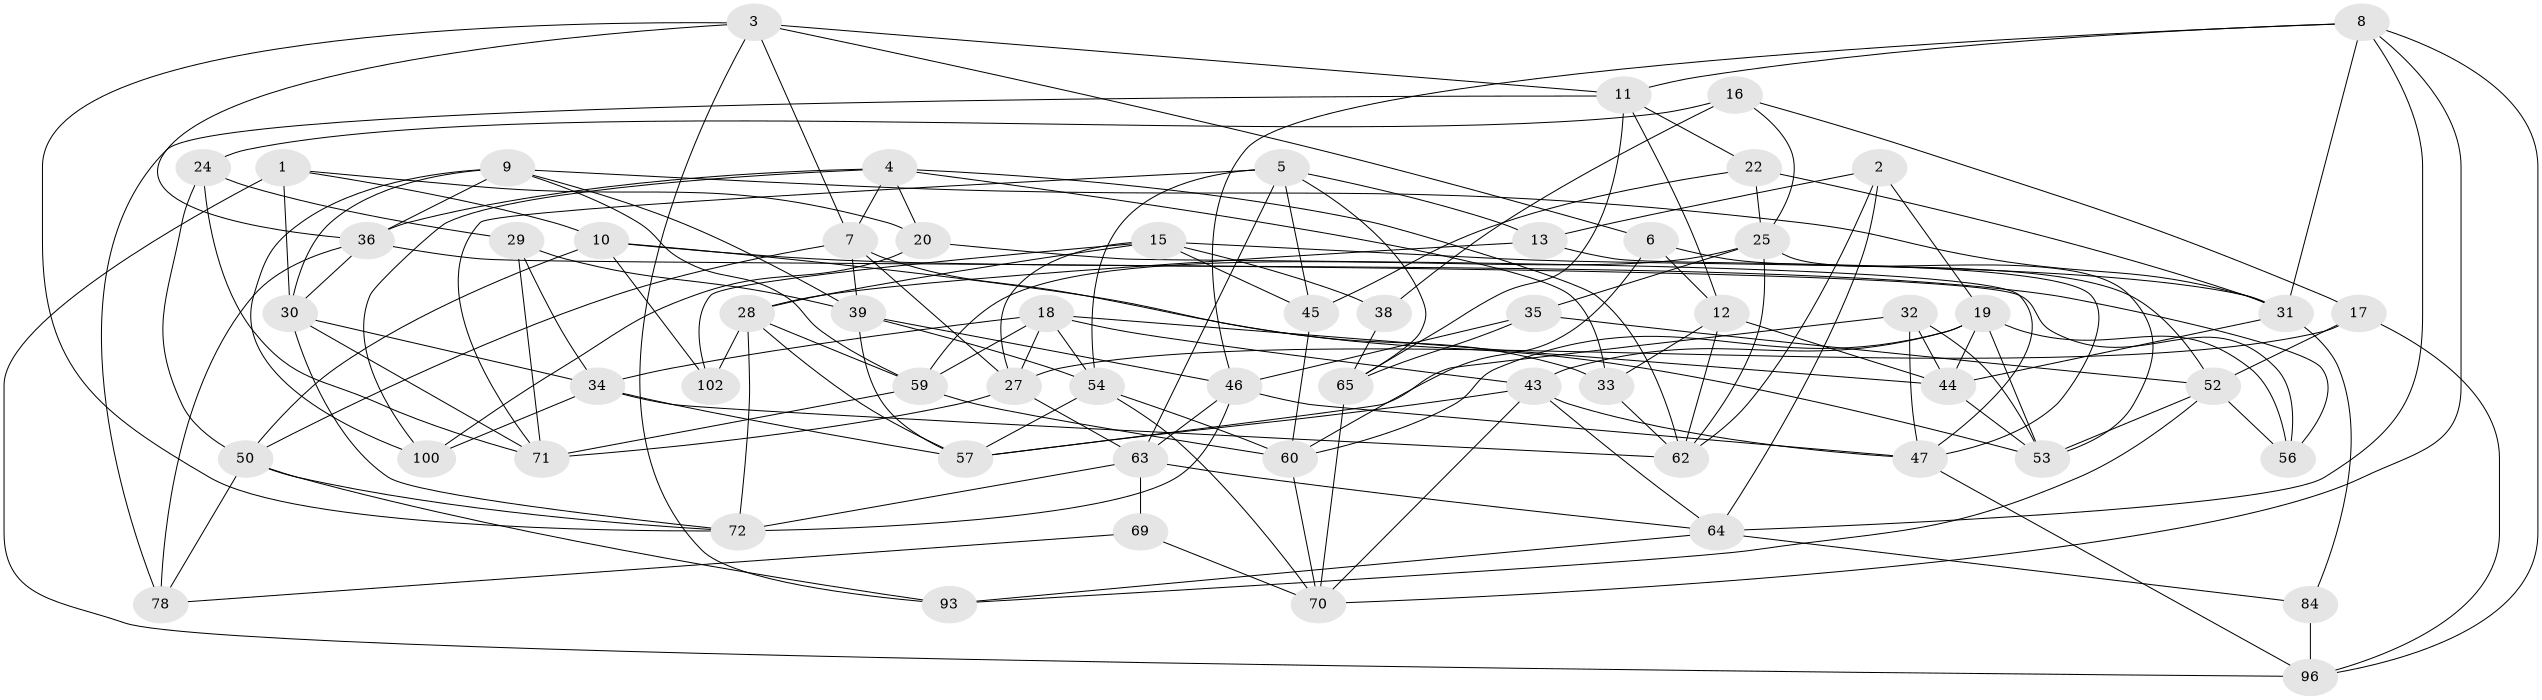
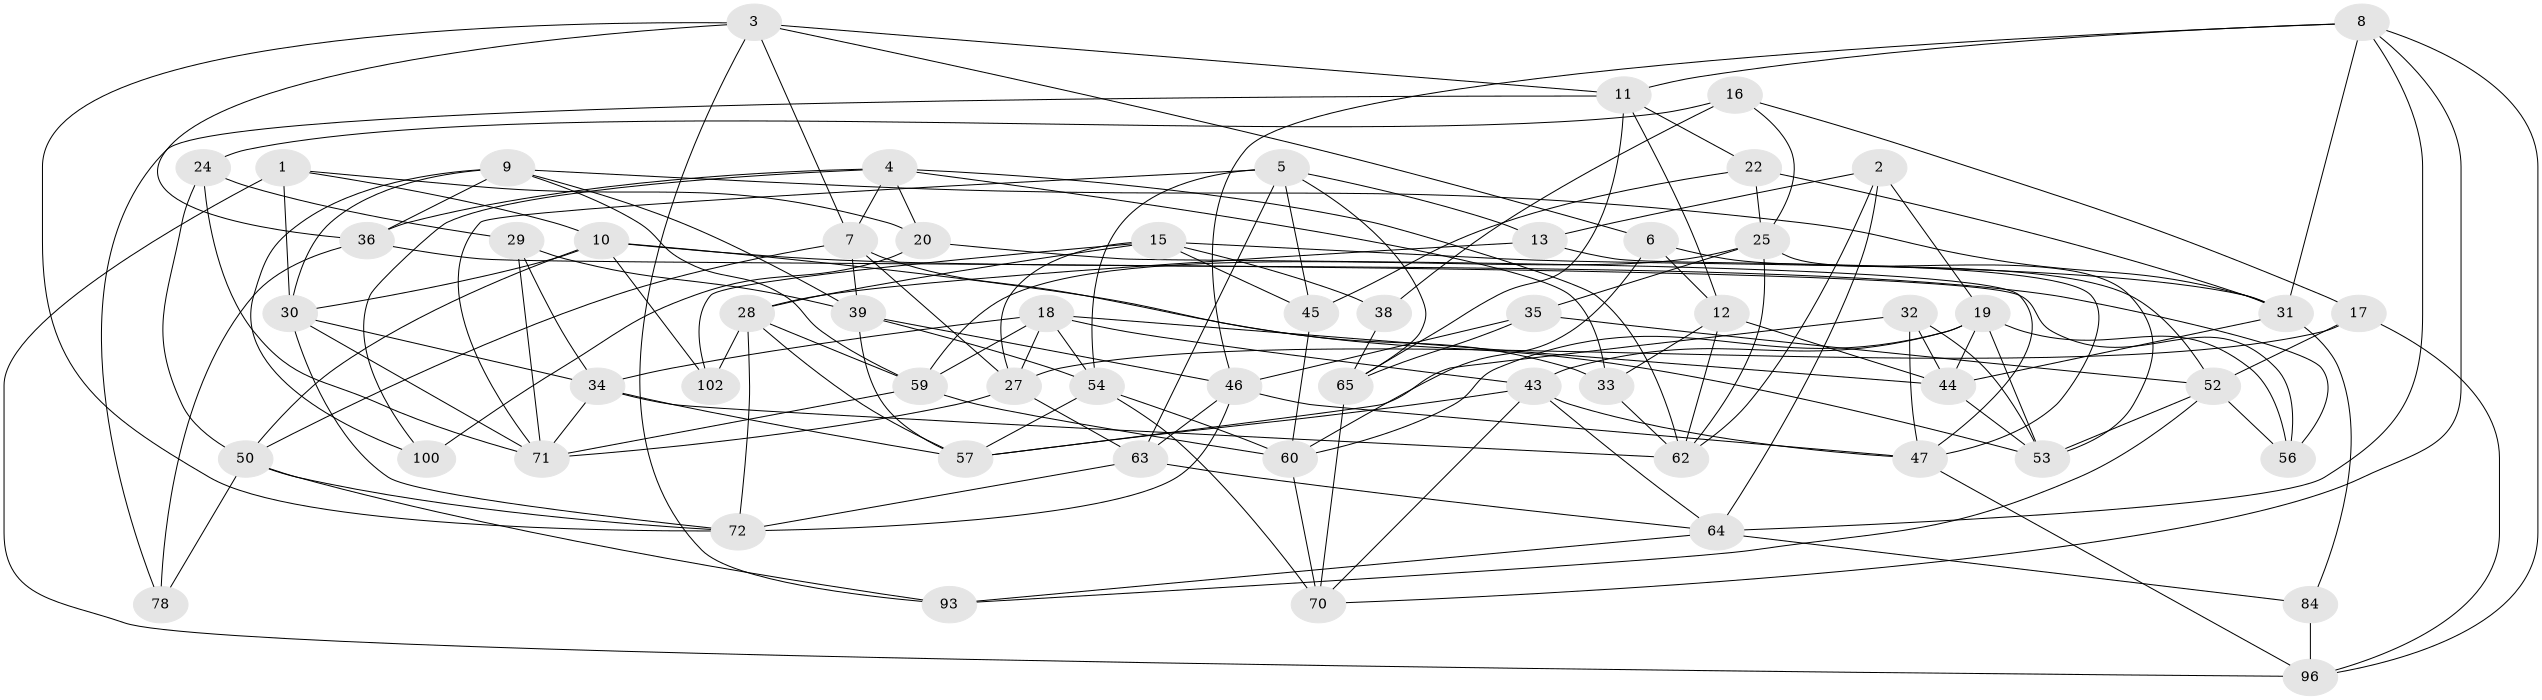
edge "36" -- "30": now "10" -- "30"
edge "34" -- "100": now "34" -- "71"
node "69": removed
